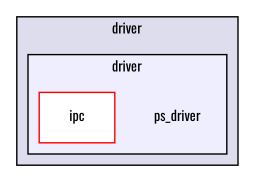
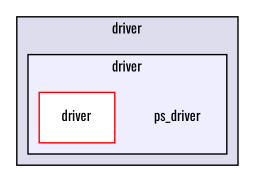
node "ipc": label "ipc" -> "driver"
